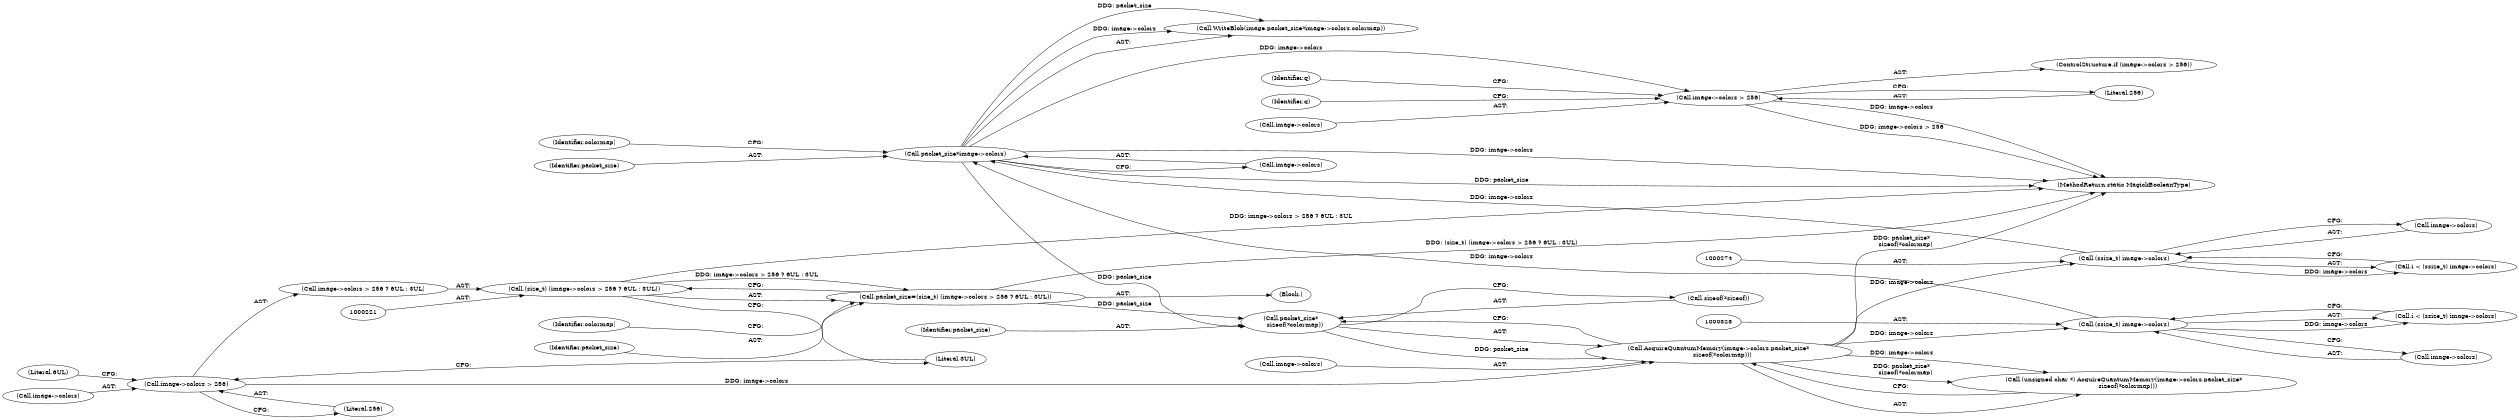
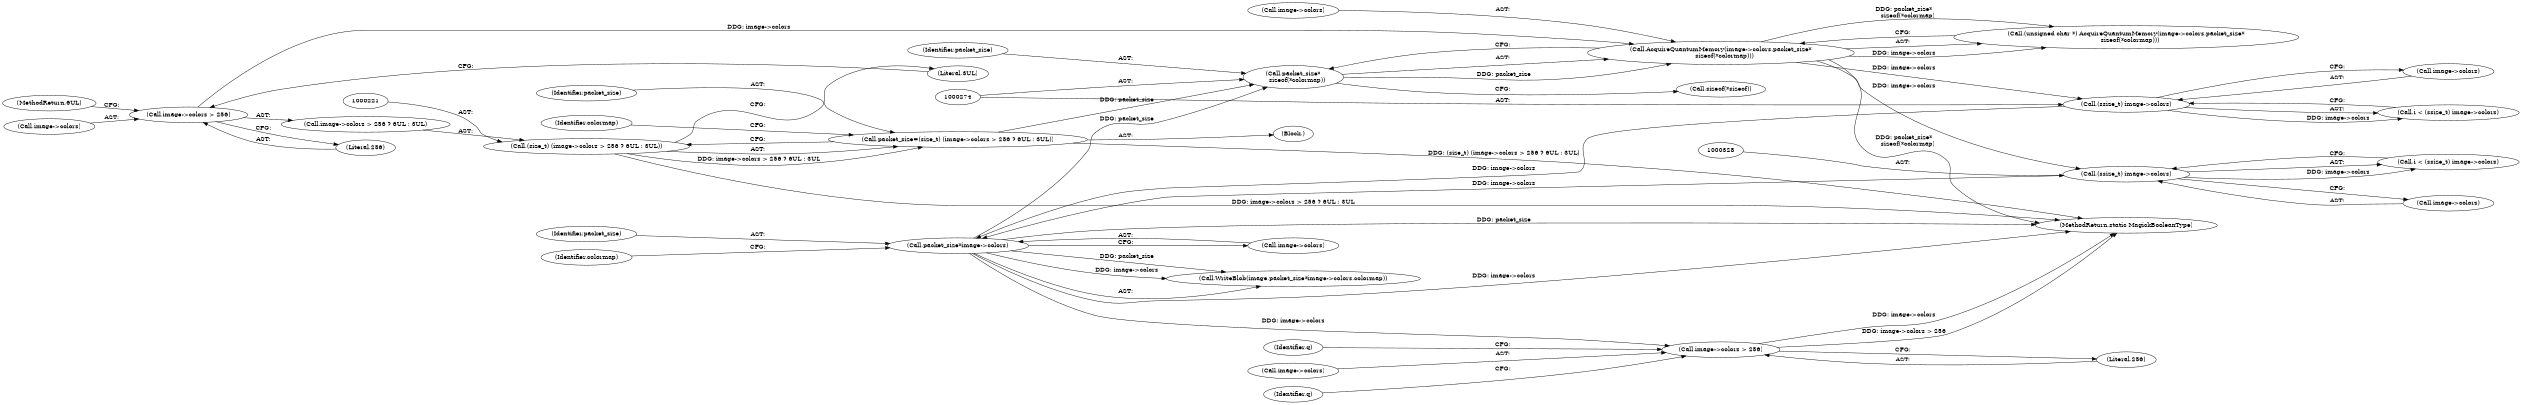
node "(ControlStructure,if (image->colors > 256))": removed
edge "(Call,sizeof(*sizeof))" -> "(Call,packet_size* sizeof(*colormap))": now "1000274" -> "(Call,packet_size* sizeof(*colormap))"
node "(Literal,6UL)": label "(Literal,6UL)" -> "(MethodReturn,6UL)"
